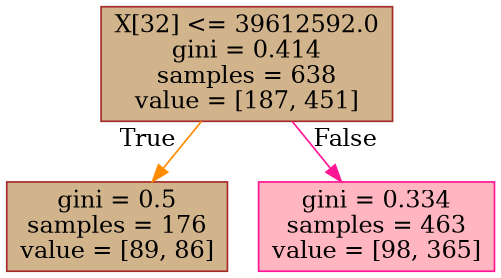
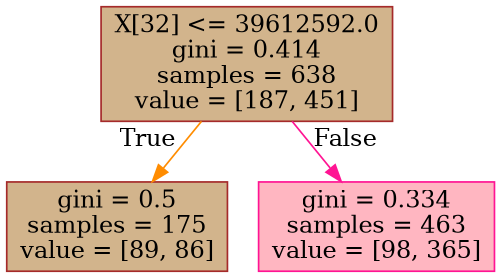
node "gini = 0.5 samples = 176 value = [89, 86]": label "gini = 0.5 samples = 176 value = [89, 86]" -> "gini = 0.5 samples = 175 value = [89, 86]"
